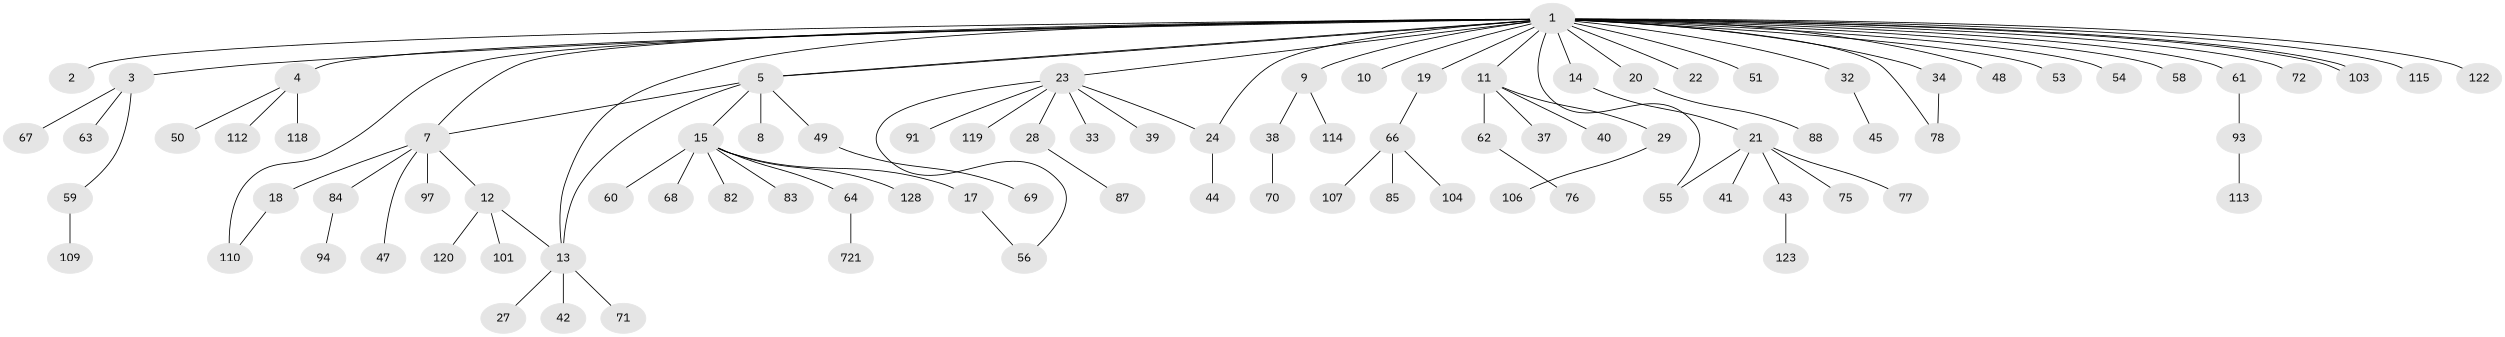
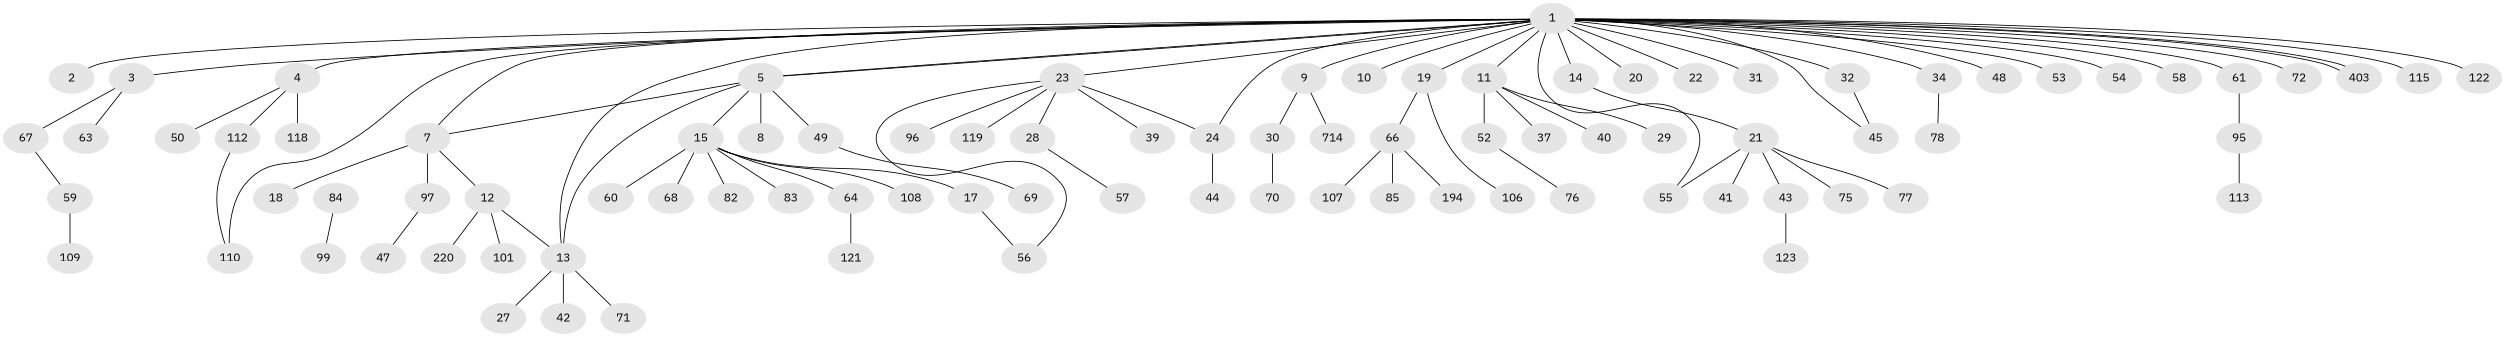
edge "1" -- "78": now "1" -- "45"
node "51": label "51" -> "31"
node "103": label "103" -> "403"
node "91": label "91" -> "96"
node "33": removed
node "38": label "38" -> "30"
node "114": label "114" -> "714"
node "62": label "62" -> "52"
node "88": removed
node "93": label "93" -> "95"
edge "3" -- "59": now "67" -- "59"
edge "7" -- "84": removed
edge "29" -- "106": now "19" -- "106"
edge "7" -- "47": now "97" -- "47"
node "128": label "128" -> "108"
node "87": label "87" -> "57"
node "104": label "104" -> "194"
edge "18" -- "110": now "112" -- "110"
node "94": label "94" -> "99"
node "120": label "120" -> "220"
node "721": label "721" -> "121"
